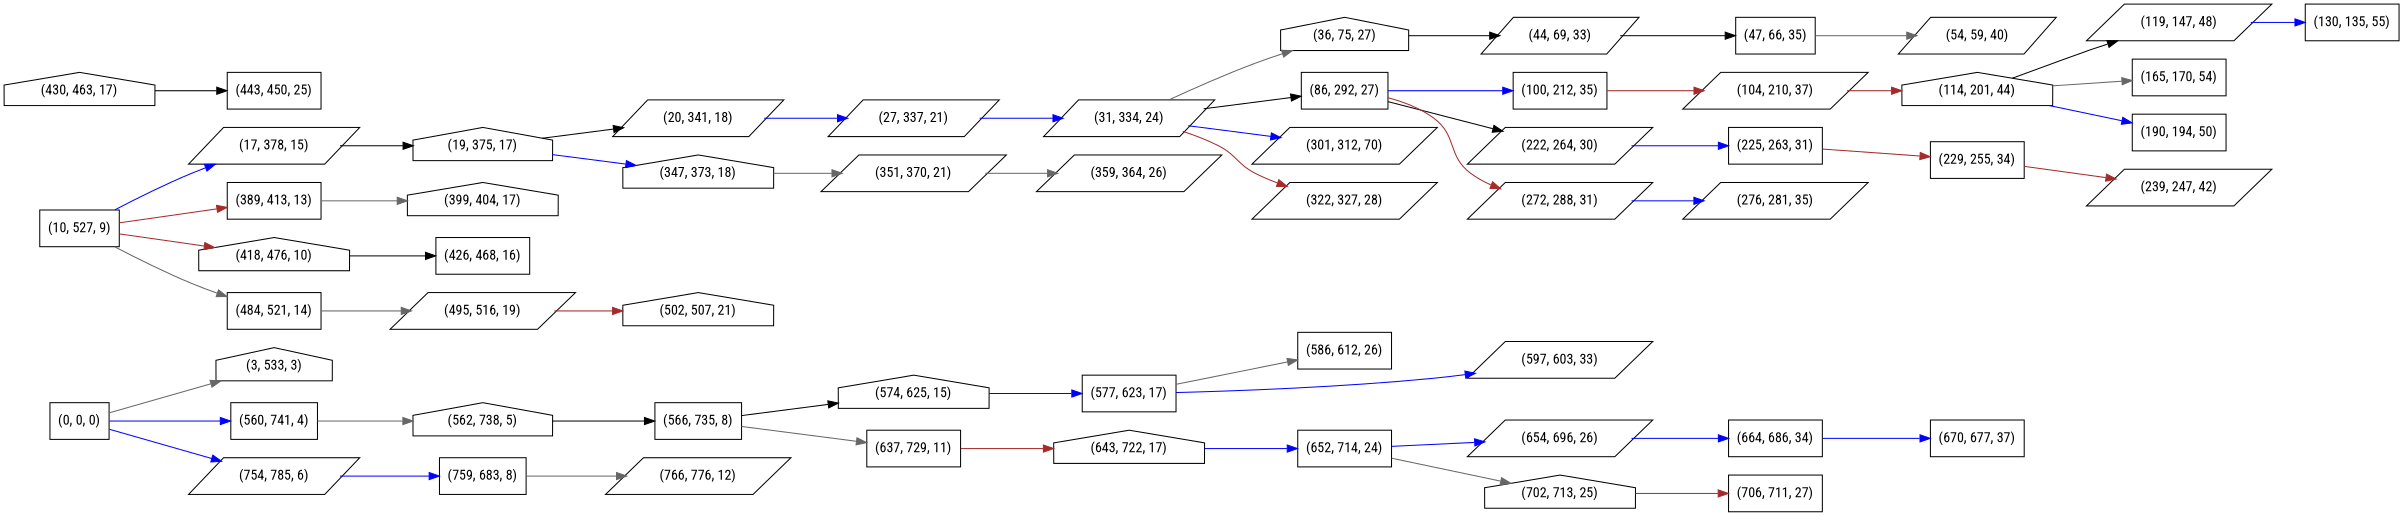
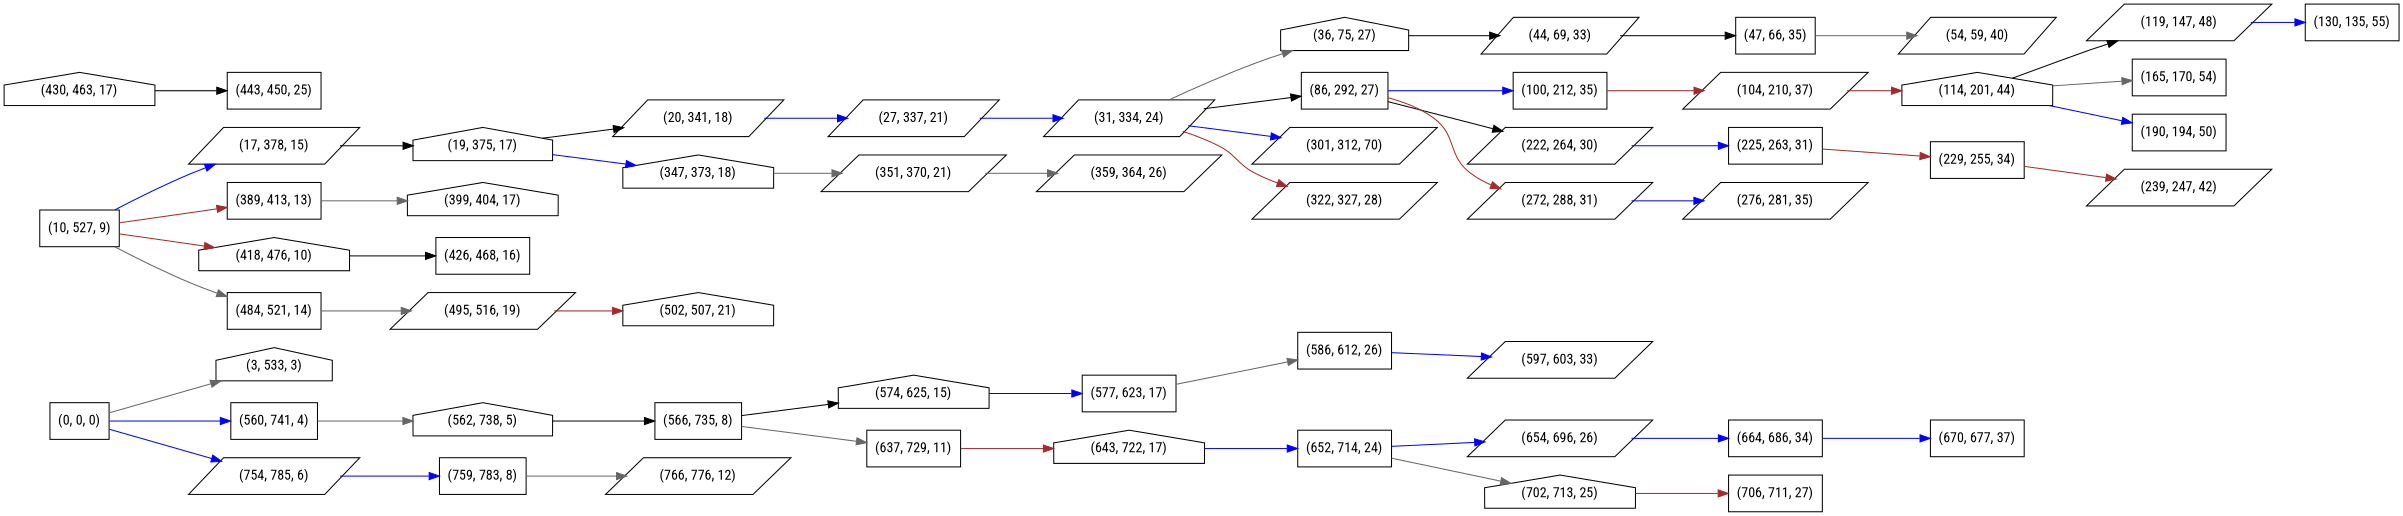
edge "(577, 623, 17)" -> "(597, 603, 33)": now "(586, 612, 26)" -> "(597, 603, 33)"
node "(759, 683, 8)": label "(759, 683, 8)" -> "(759, 783, 8)"
